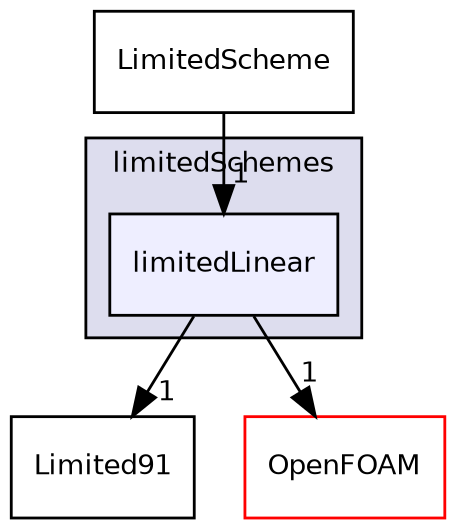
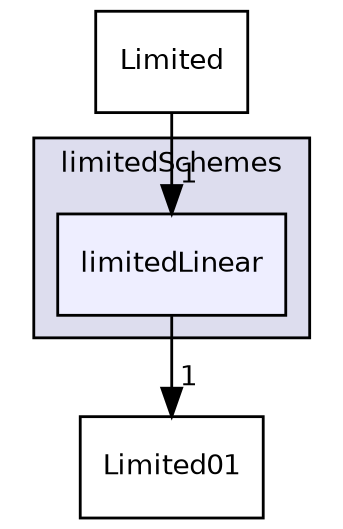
node "LimitedScheme": label "LimitedScheme" -> "Limited"
node "Limited91": label "Limited91" -> "Limited01"
node "OpenFOAM": removed
